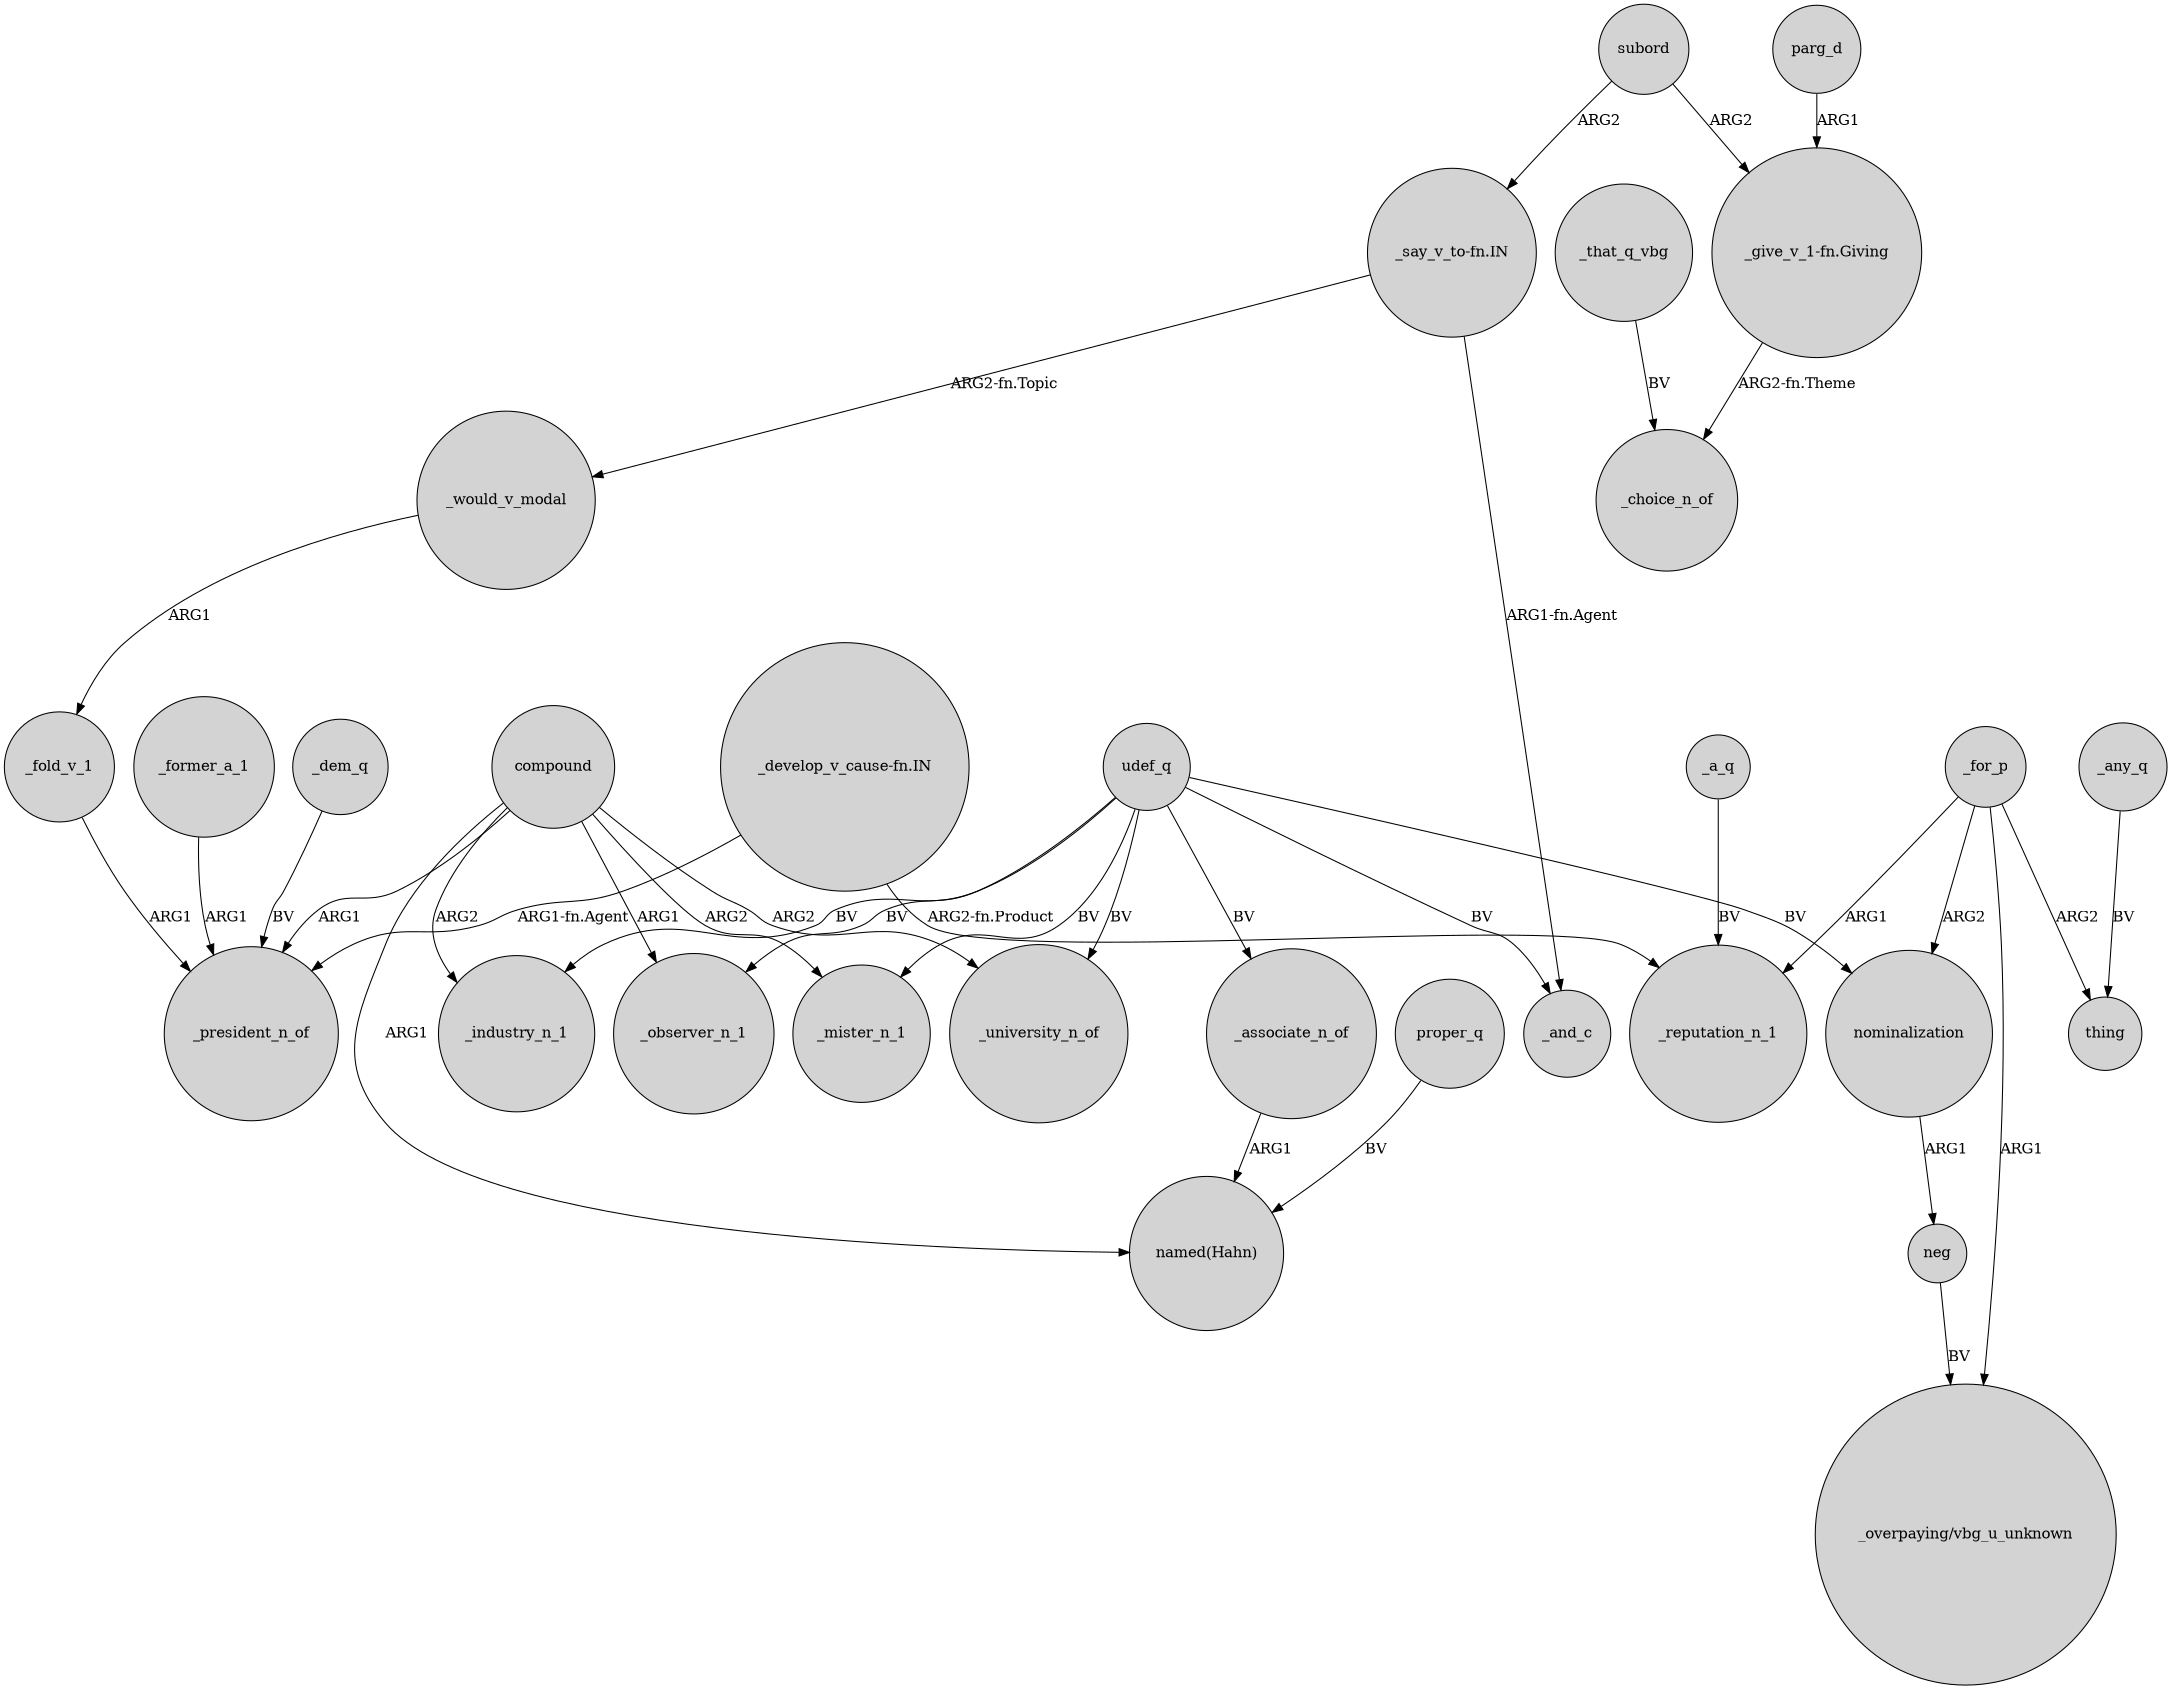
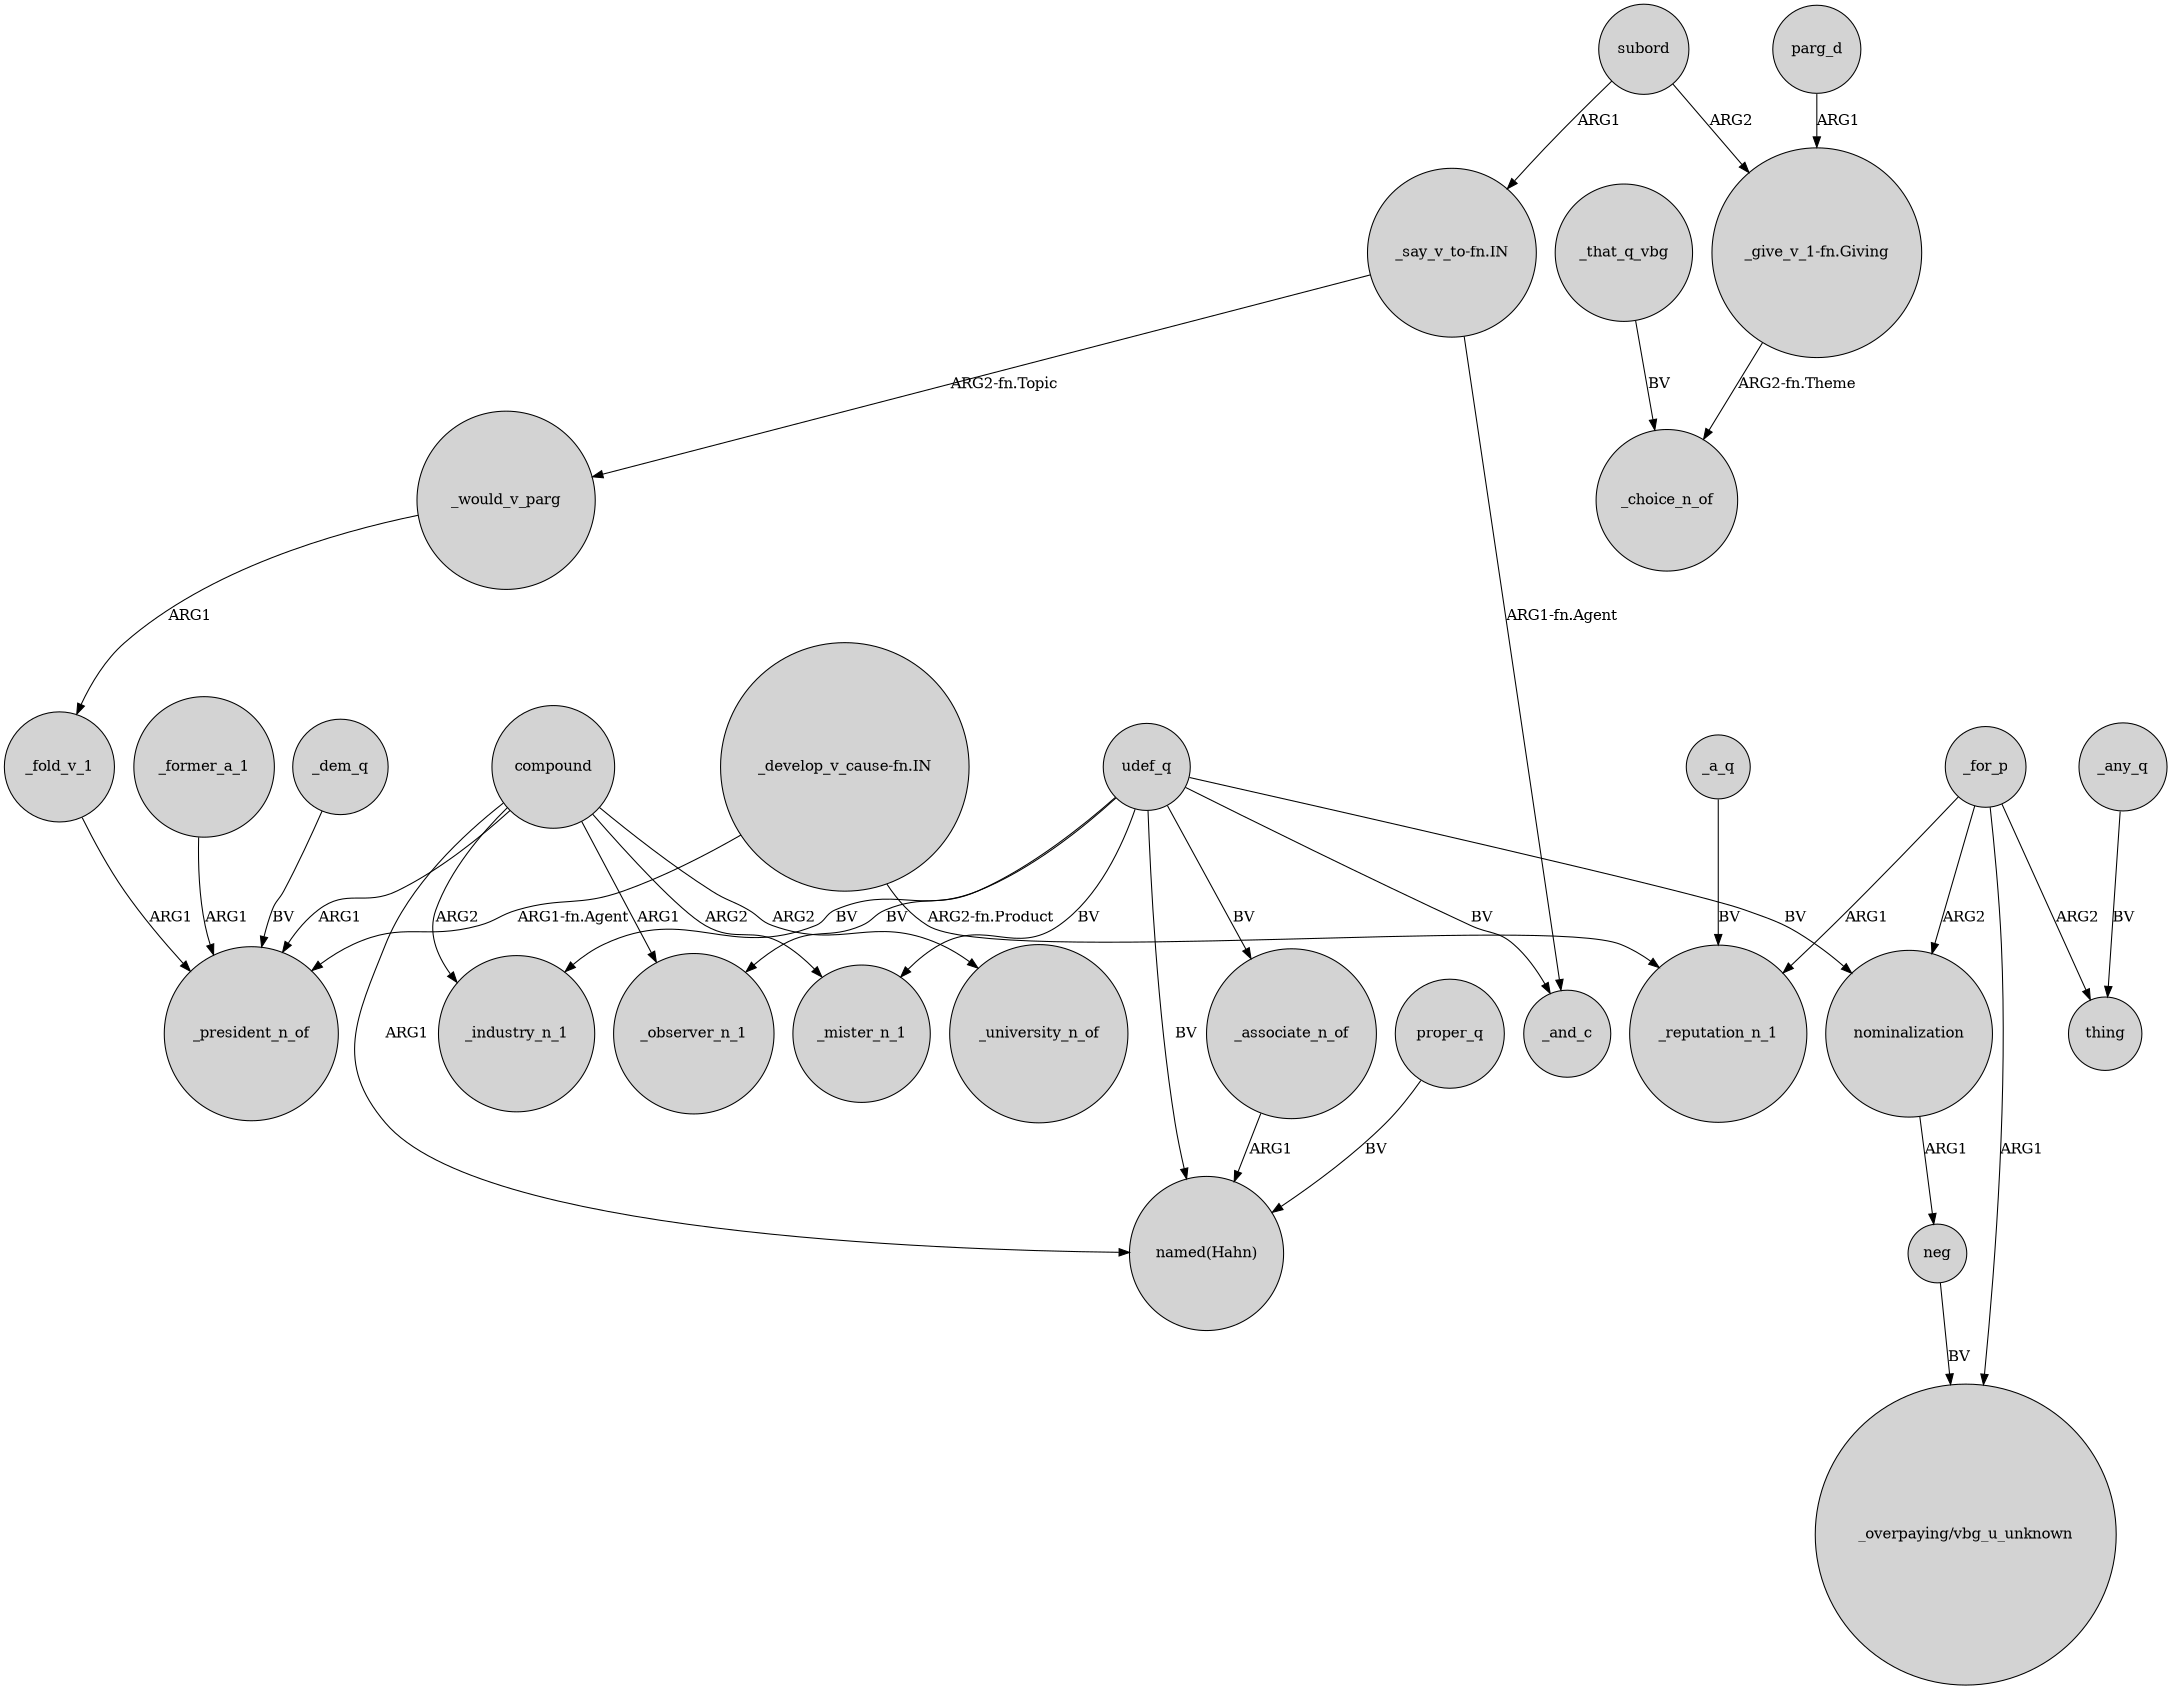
edge "subord" -> "_say_v_to-fn.IN": label "ARG2" -> "ARG1"
node "_would_v_modal": label "_would_v_modal" -> "_would_v_parg"
edge "udef_q" -> "_university_n_of": now "udef_q" -> "named(Hahn)"
